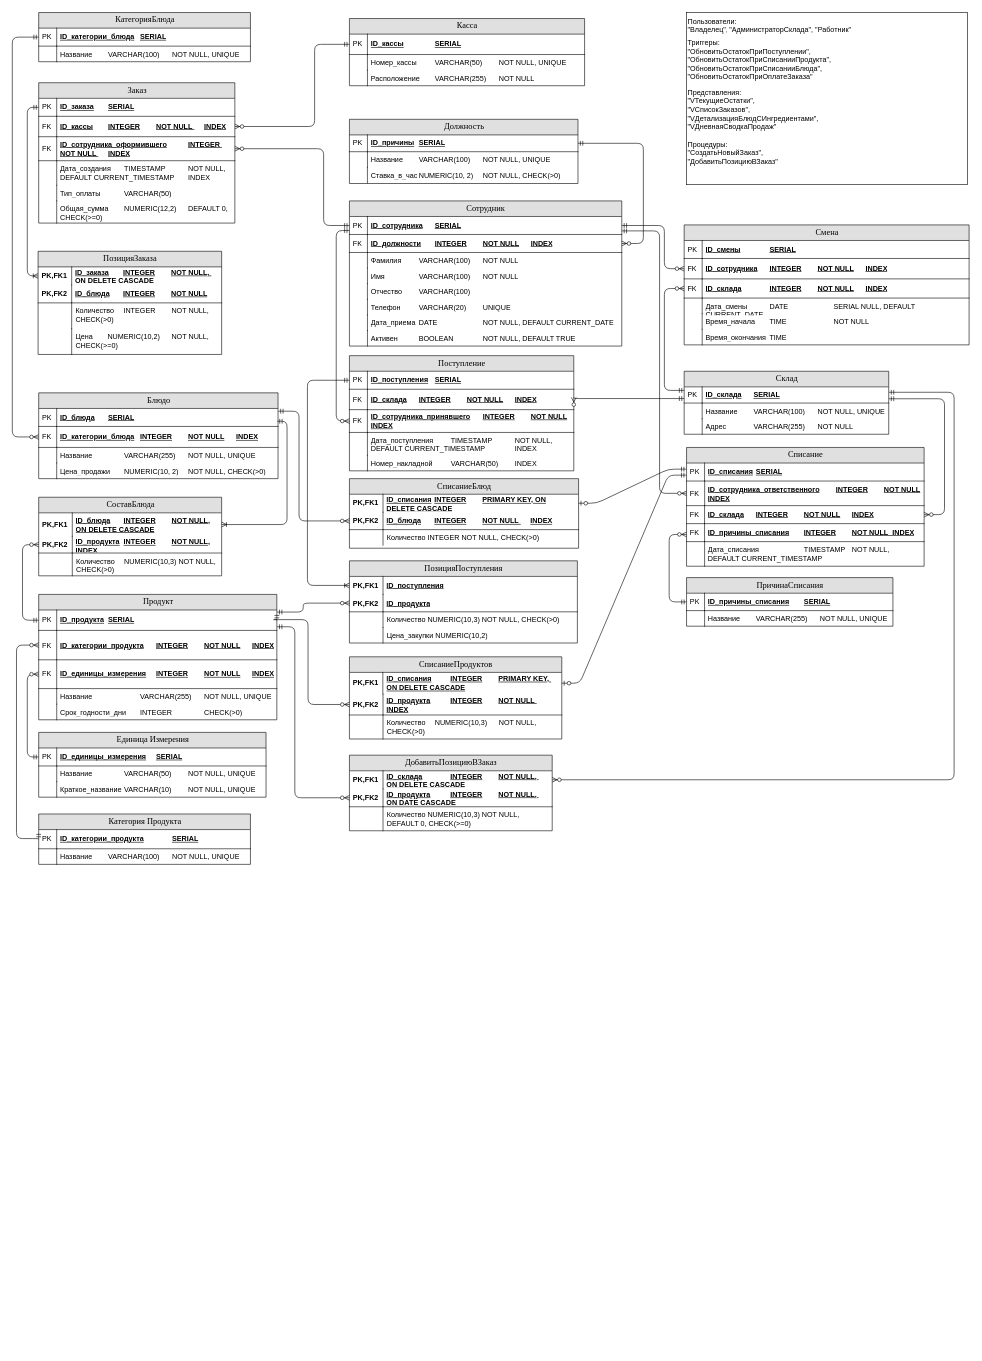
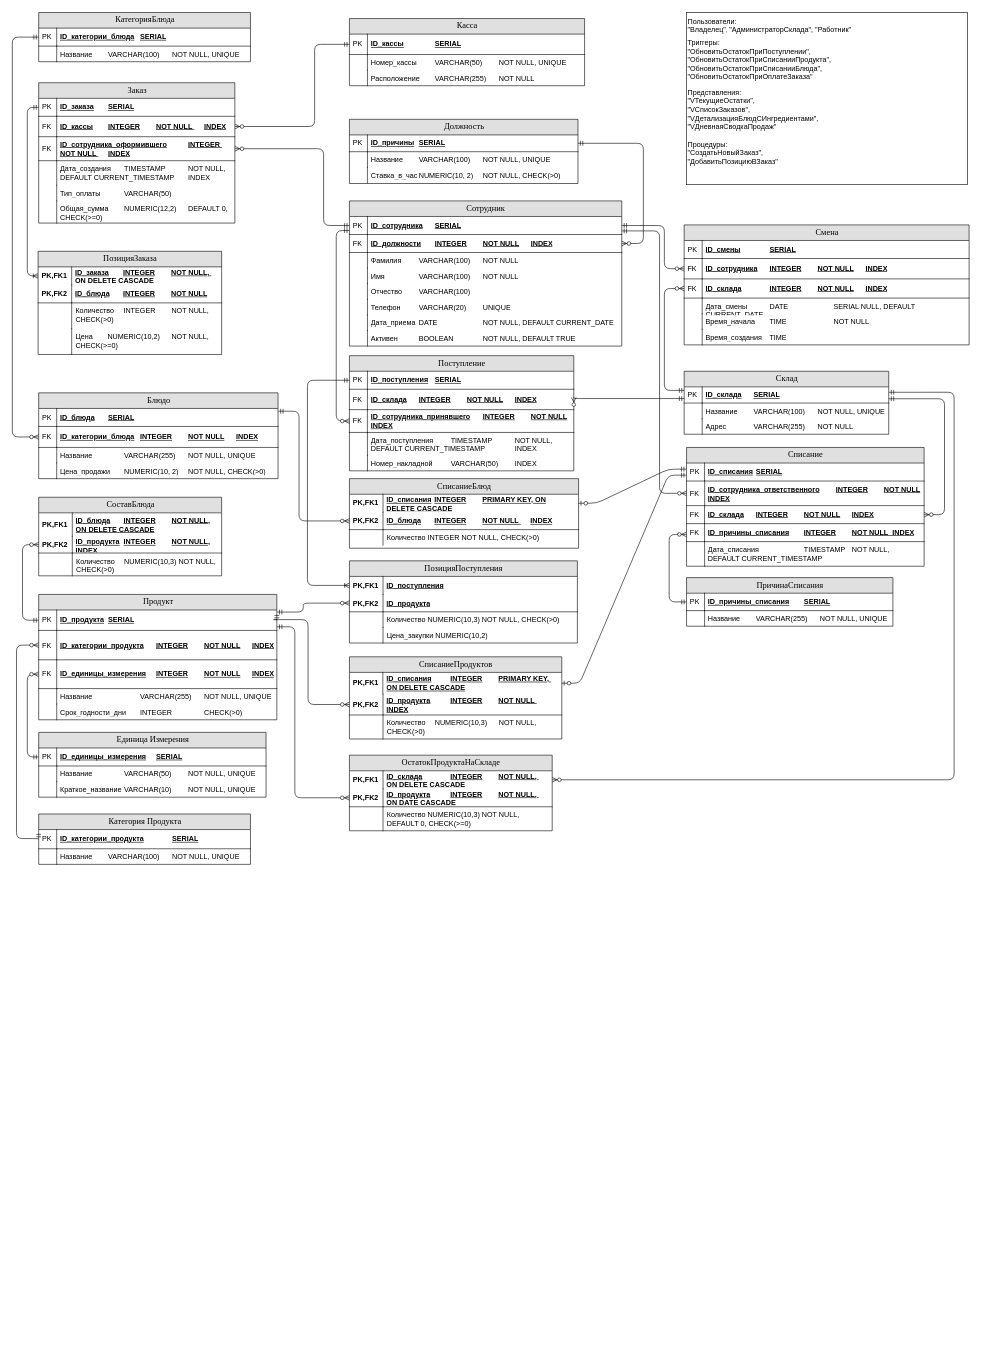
node "Время_окончания TIME": label "Время_окончания TIME" -> "Время_создания TIME"
edge "ID_блюда SERIAL" -- "ID_блюда INTEGER NOT NULL, ON DELETE CASCADE": removed
node "ДобавитьПозициюВЗаказ": label "ДобавитьПозициюВЗаказ" -> "ОстатокПродуктаНаСкладе"
